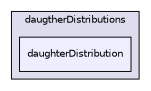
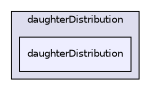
cluster "daugtherDistributions": label "daugtherDistributions" -> "daughterDistribution"
